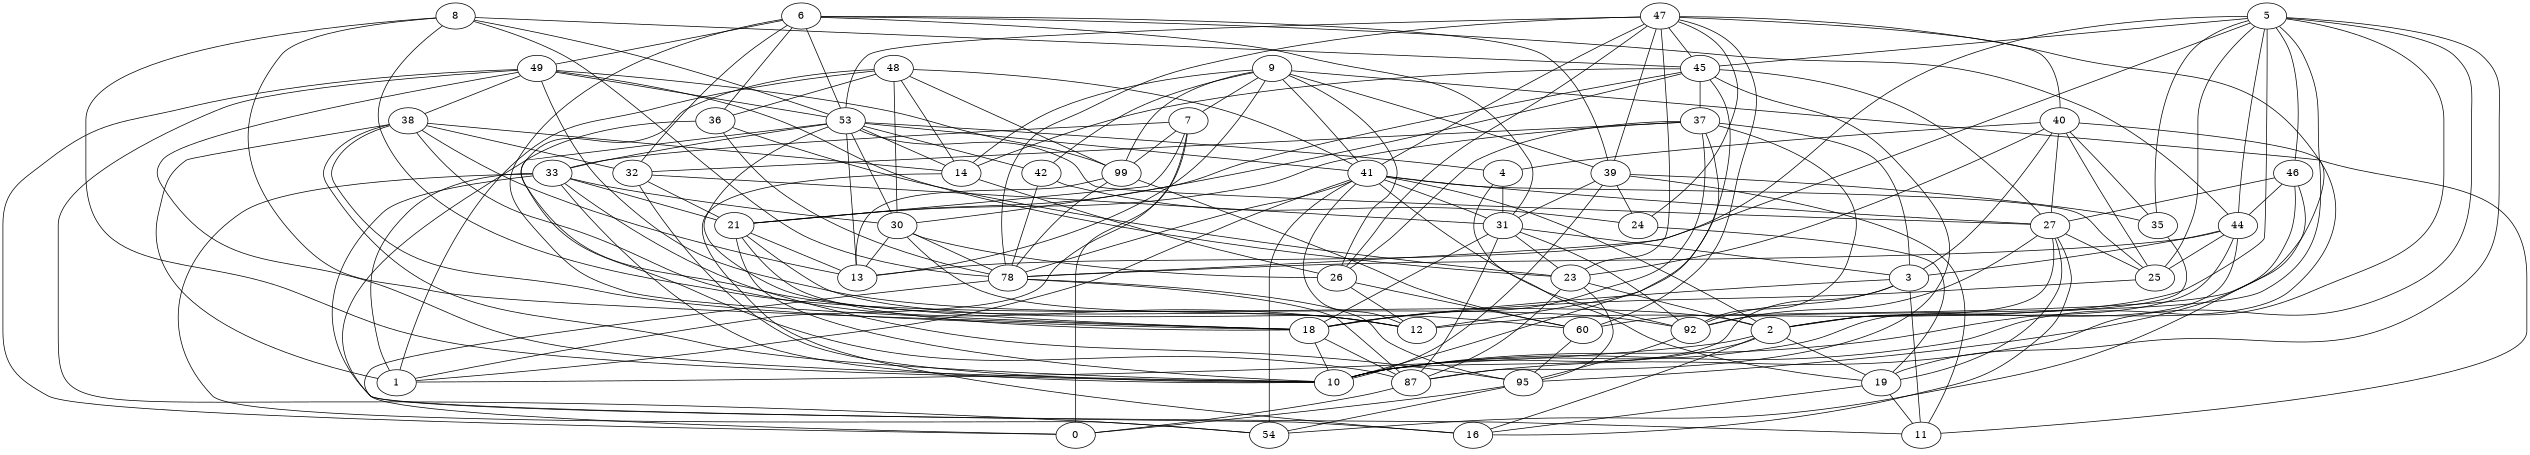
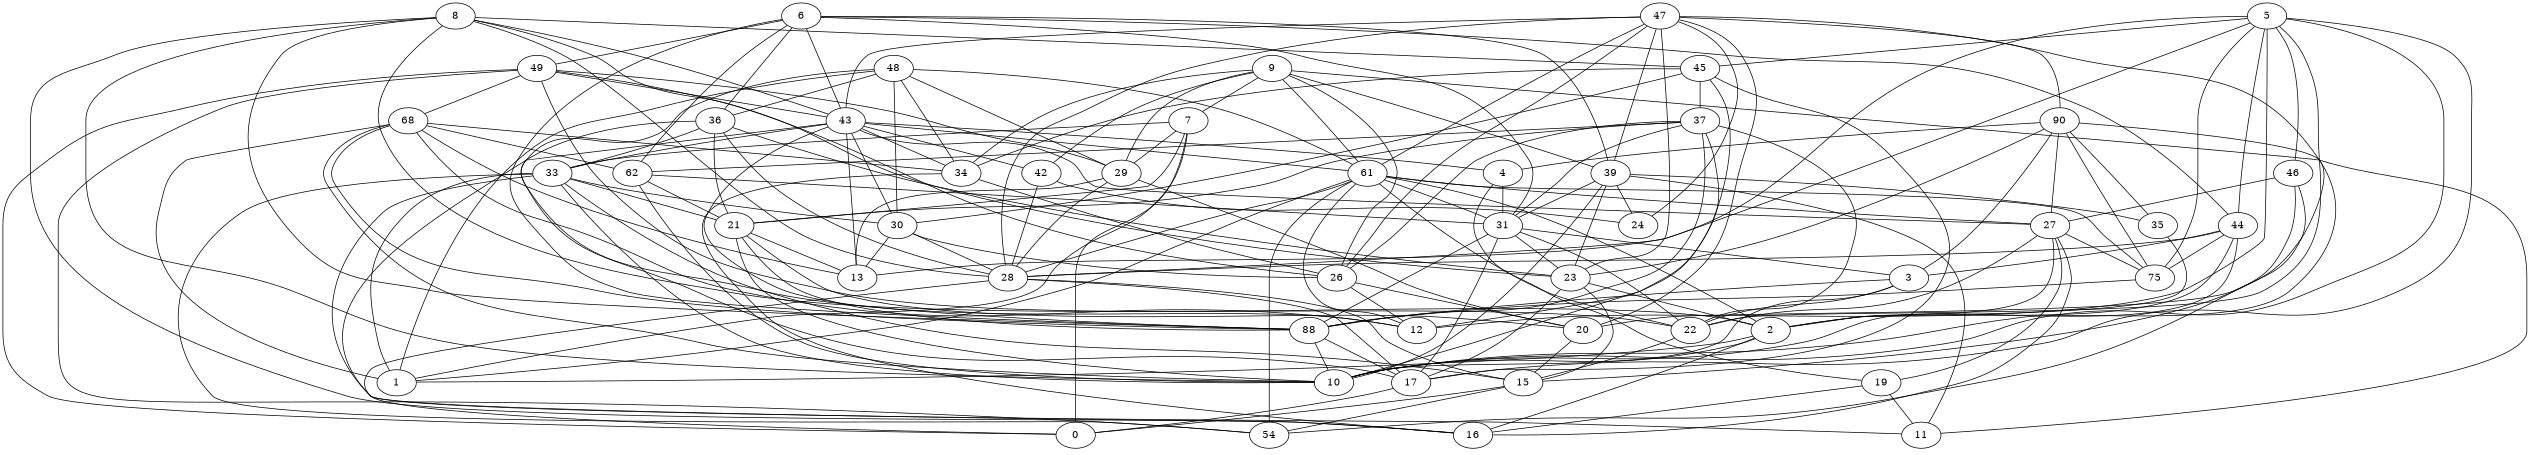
edge "47" -- "45": removed
edge "5" -- "35": removed
edge "45" -- "27": removed
node "38": label "38" -> "68"
node "53": label "53" -> "43"
node "40": label "40" -> "90"
edge "37" -- "3": now "37" -- "31"
edge "36" -- "33": added
edge "45" -- "21": now "36" -- "21"
node "32": label "32" -> "62"
node "14": label "14" -> "34"
node "99": label "99" -> "29"
node "41": label "41" -> "61"
edge "46" -- "44": removed
edge "8" -- "26": added
edge "39" -- "23": added
edge "9" -- "13": removed
edge "24" -- "19": removed
node "78": label "78" -> "28"
node "25": label "25" -> "75"
edge "30" -- "12": removed
edge "5" -- "19": removed
edge "49" -- "10": removed
node "18": label "18" -> "88"
node "60": label "60" -> "20"
node "92": label "92" -> "22"
edge "3" -- "11": removed
edge "2" -- "19": removed
node "87": label "87" -> "17"
node "95": label "95" -> "15"
edge "8" -- "16": added
